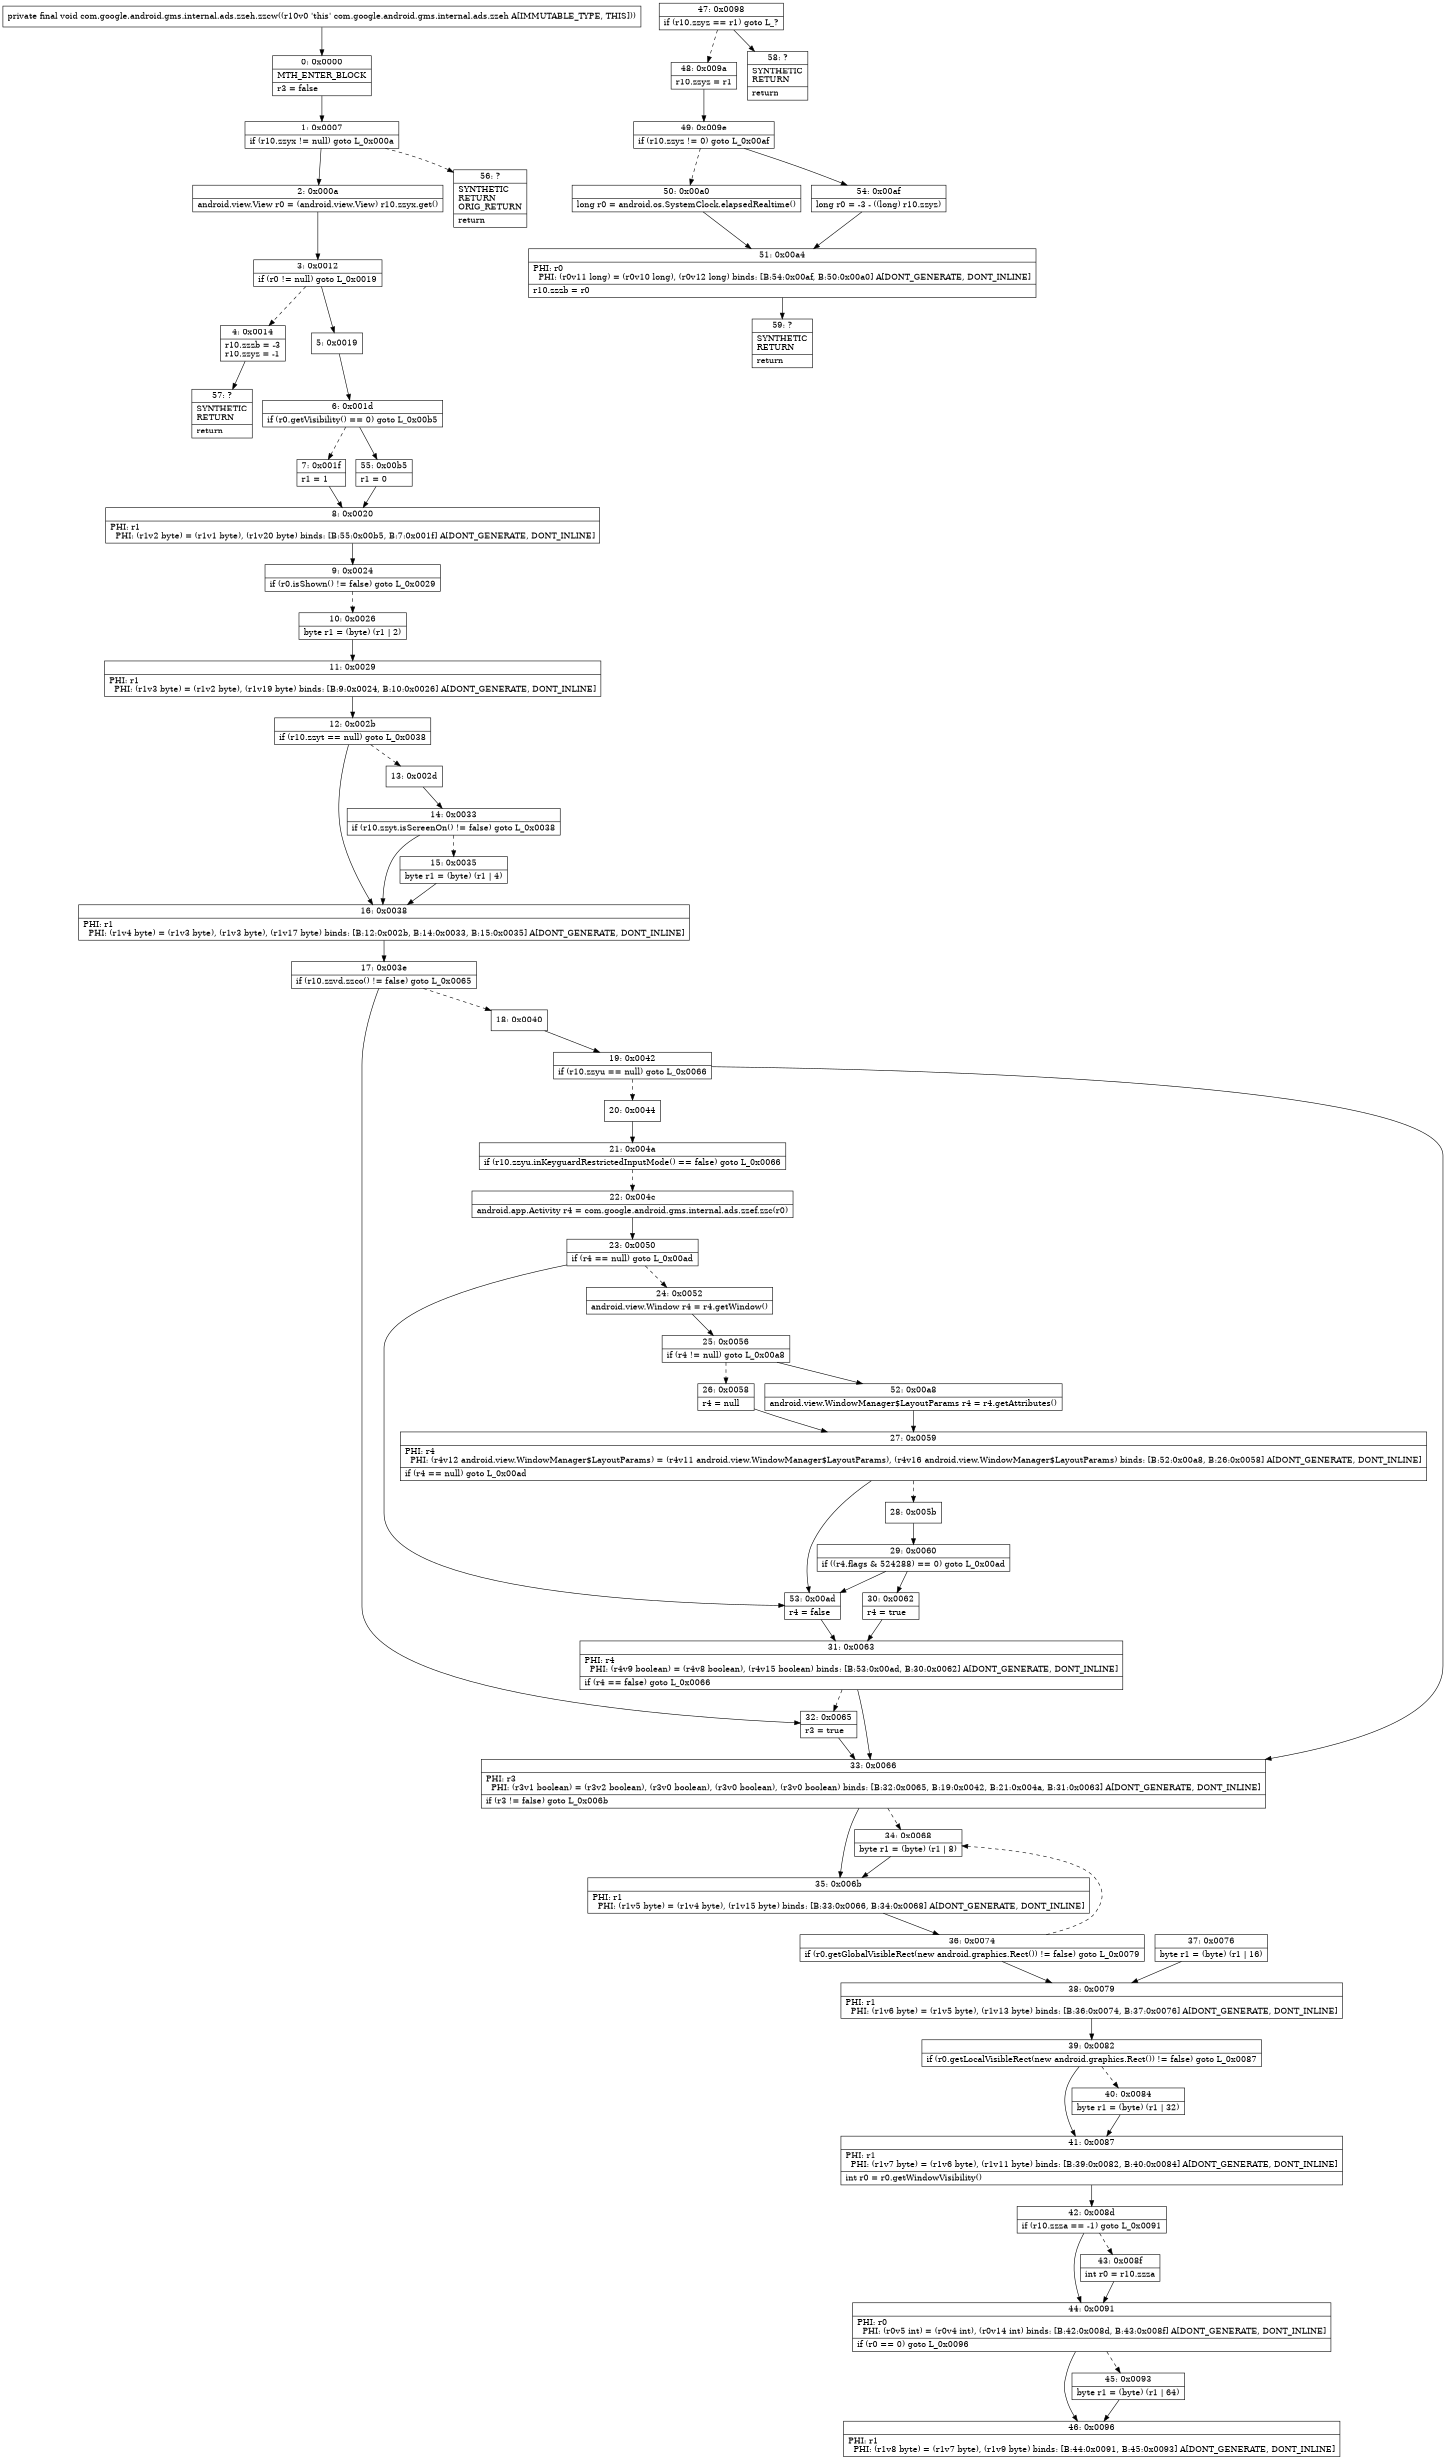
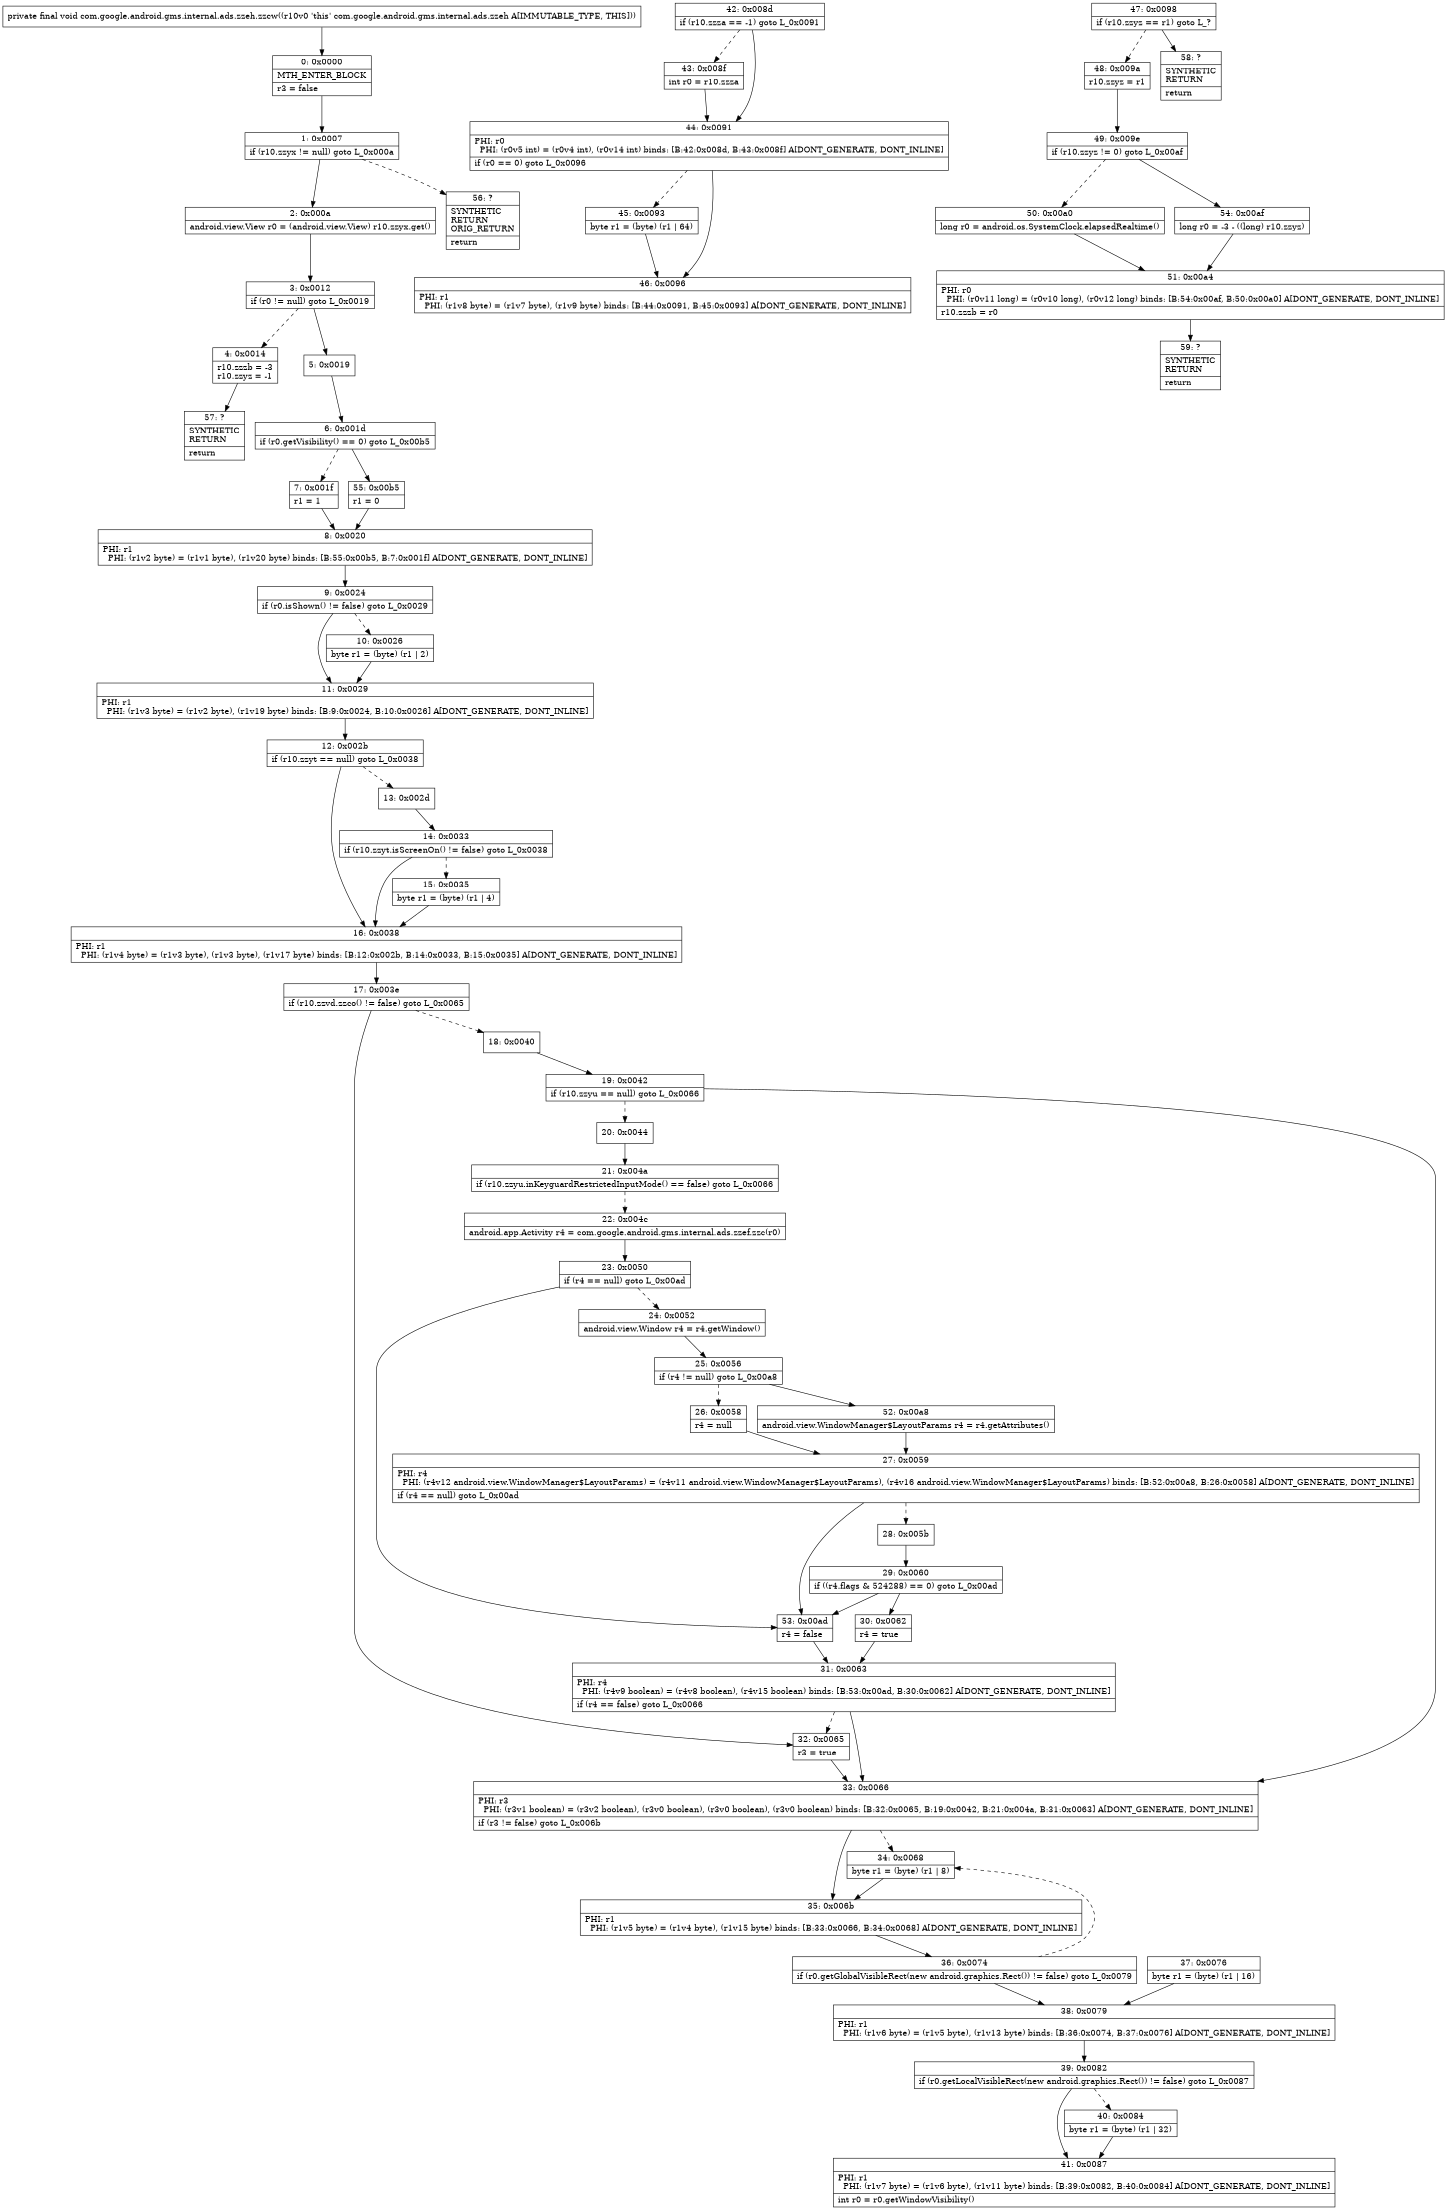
edge "9: 0x0024" -> "11: 0x0029": added
edge "41: 0x0087" -> "42: 0x008d": removed
